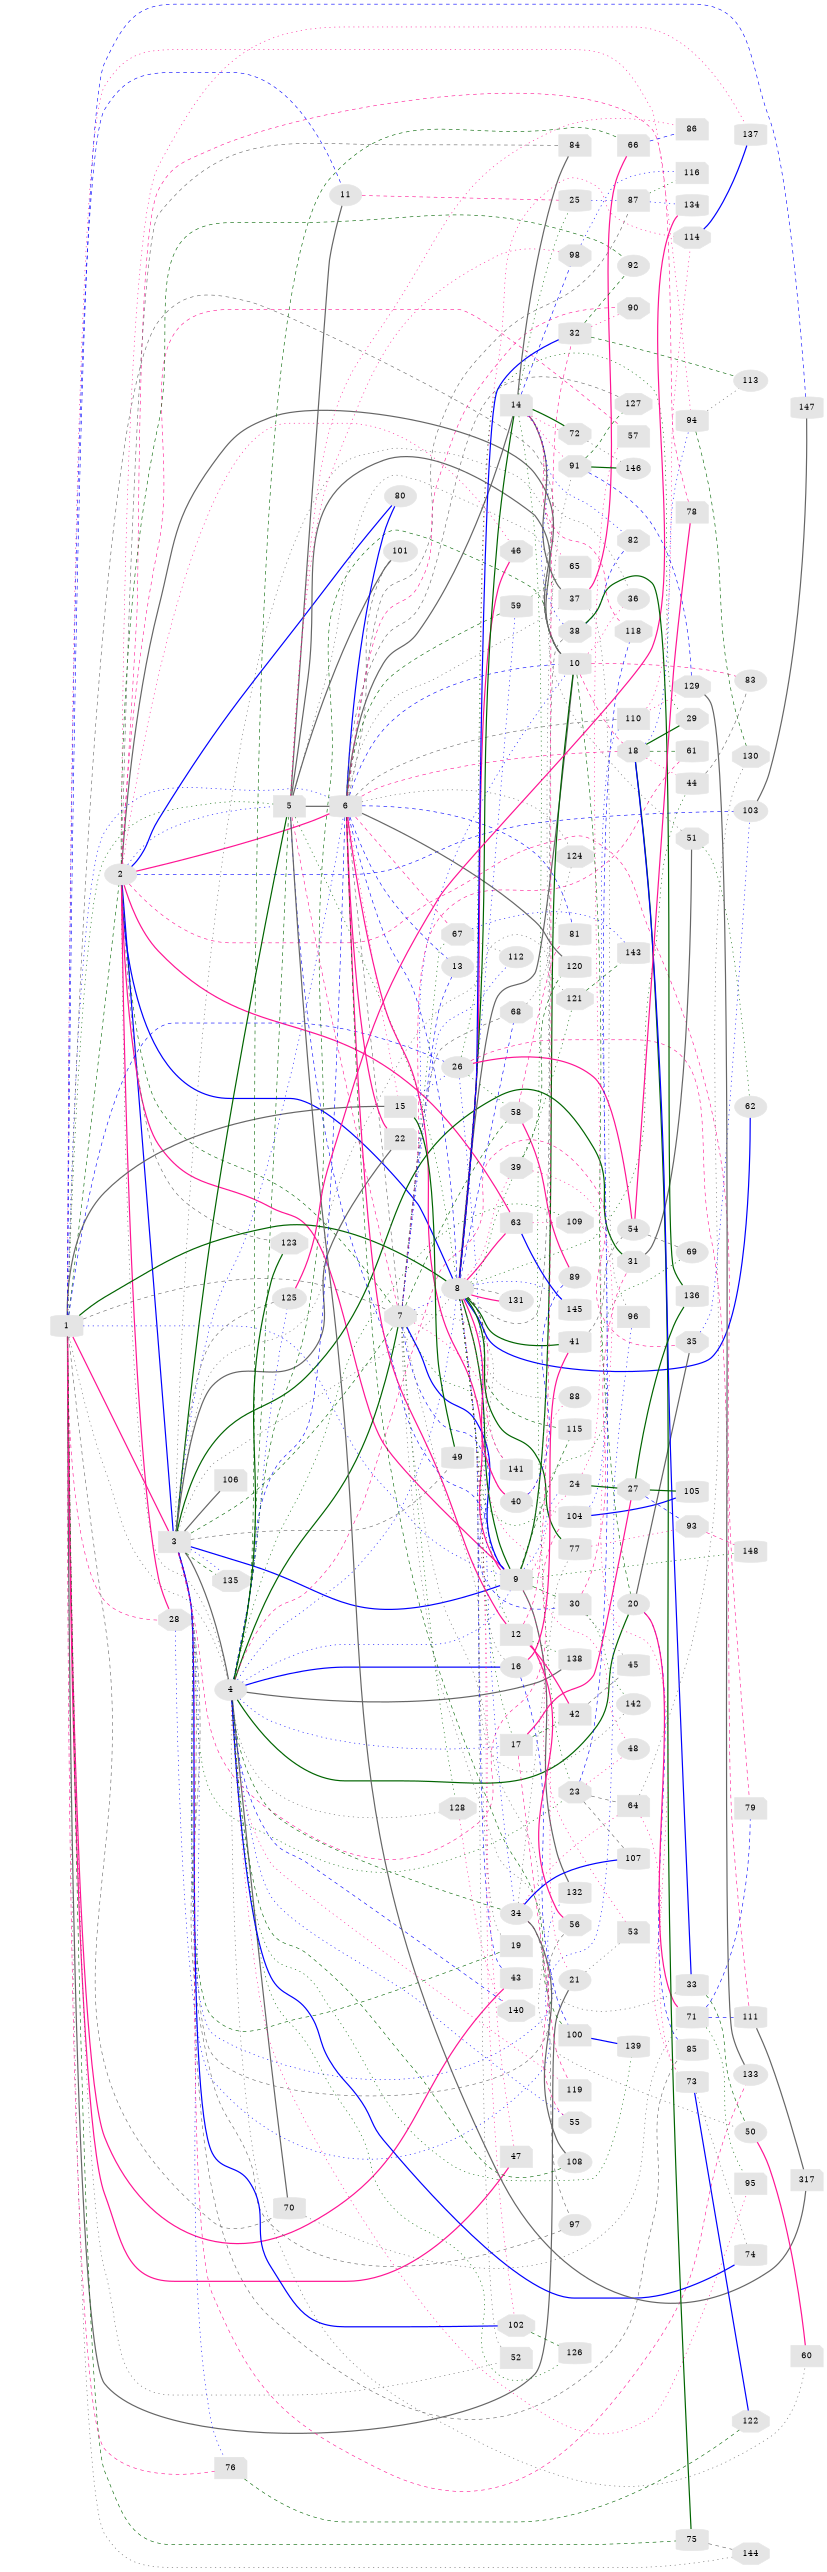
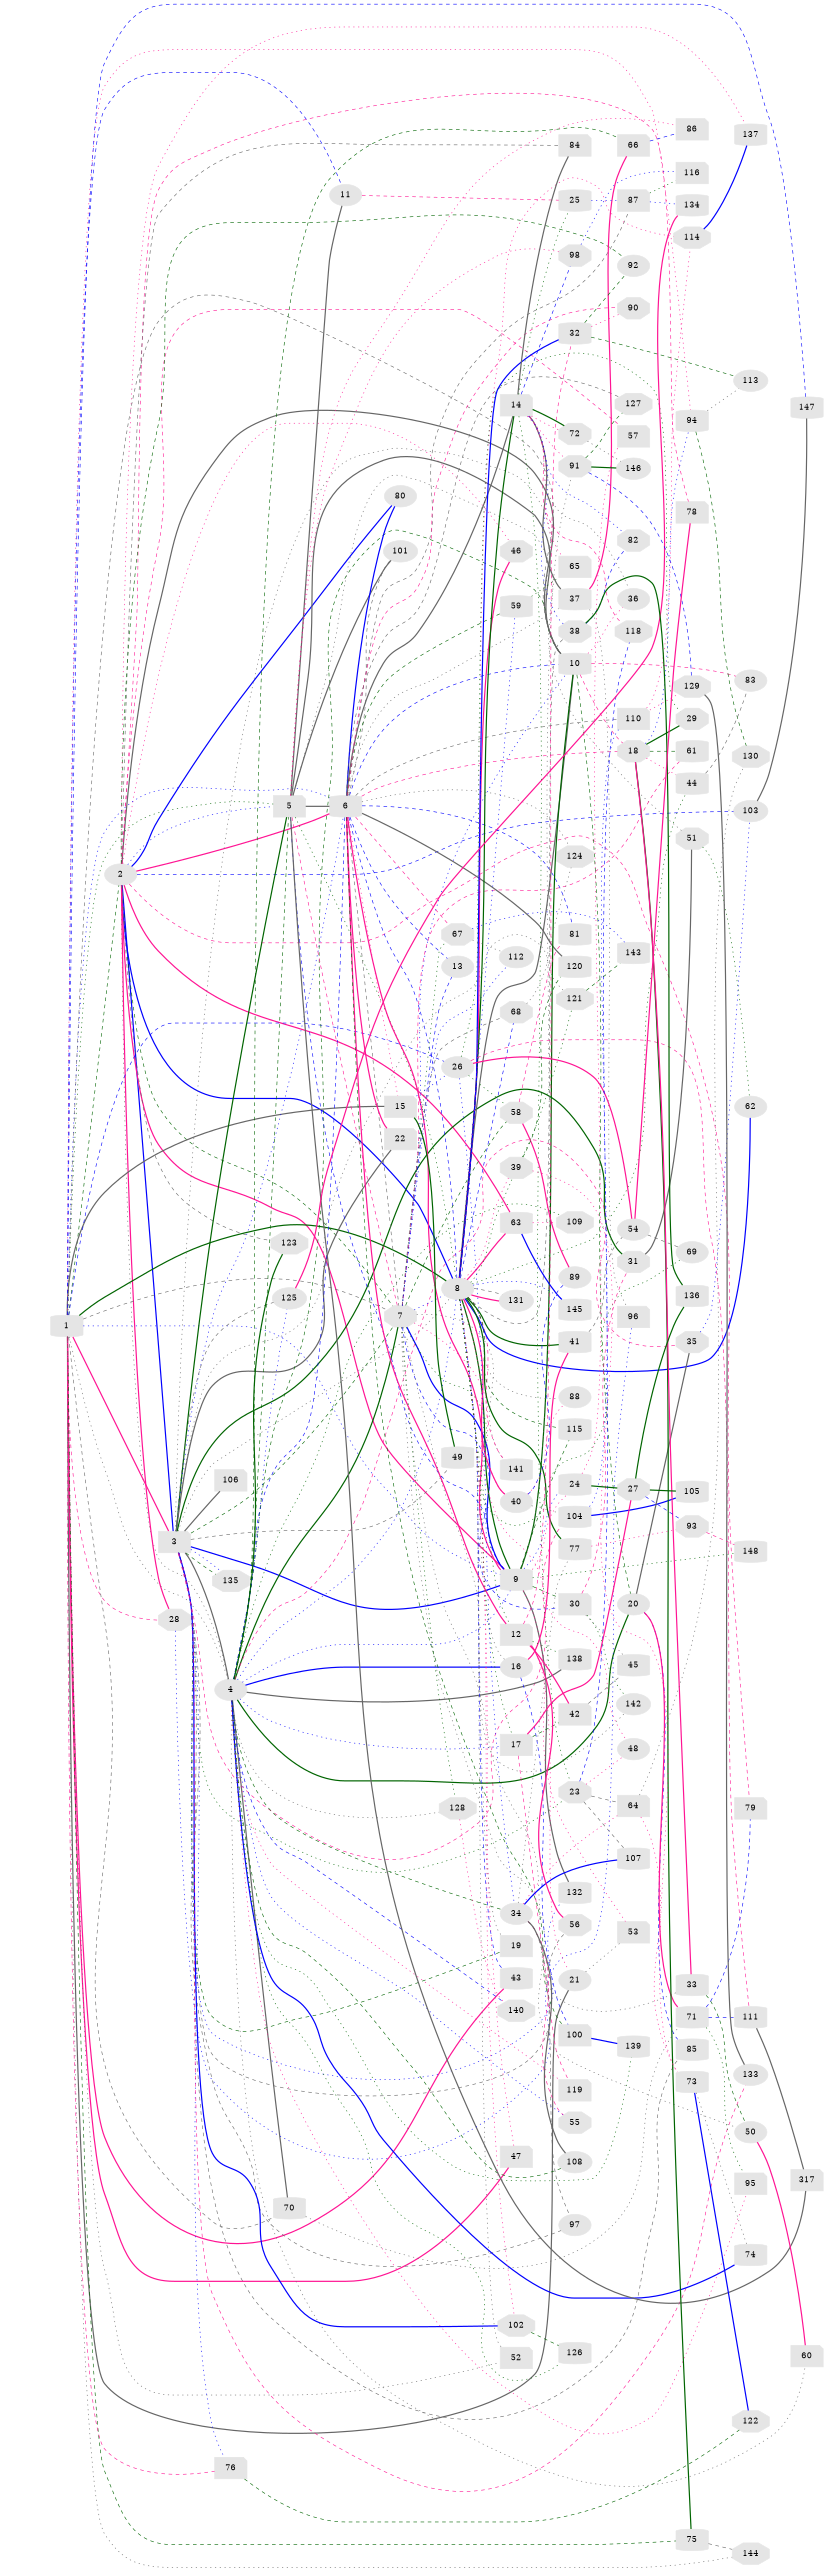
edge "18" -- "33": color blue -> deeppink
